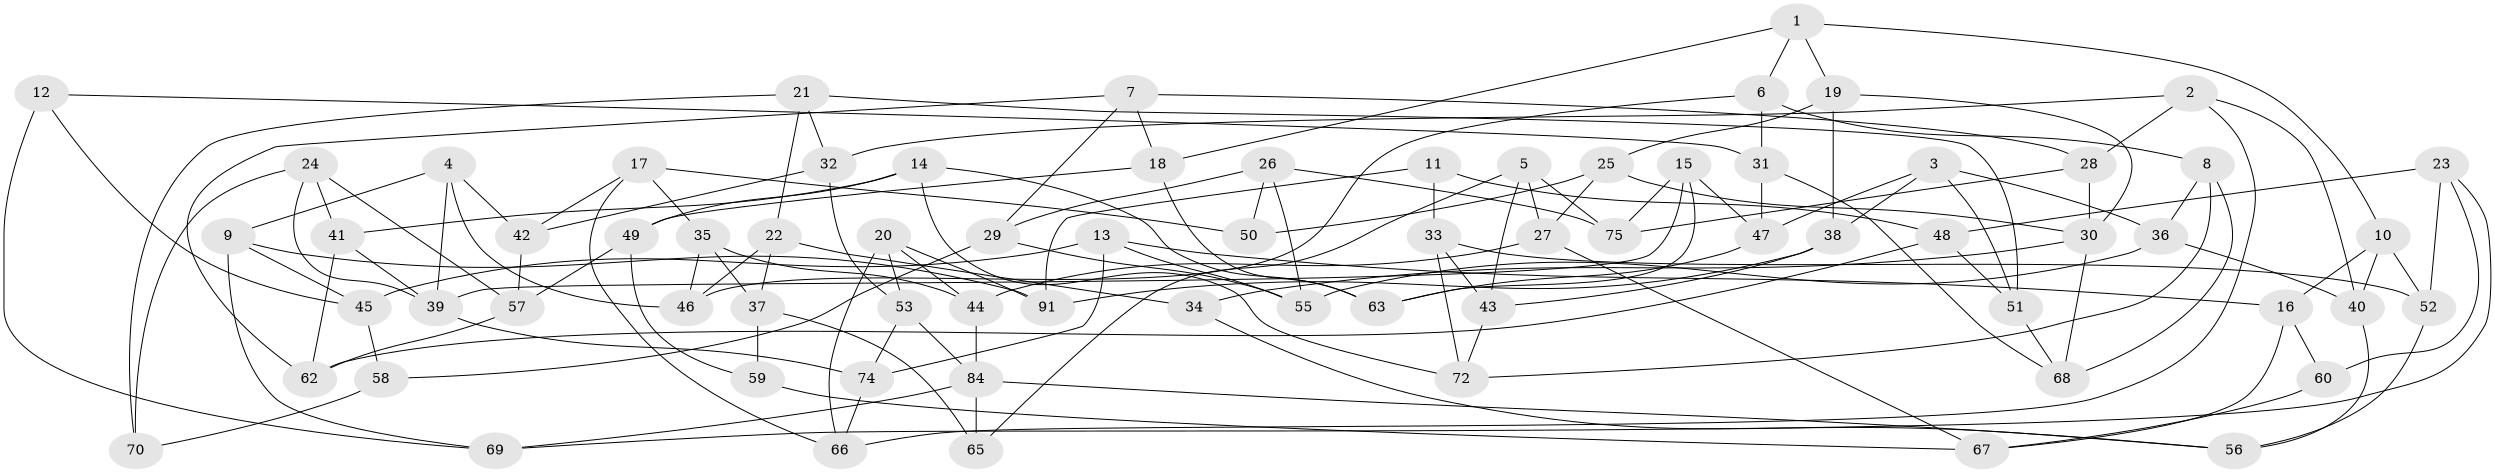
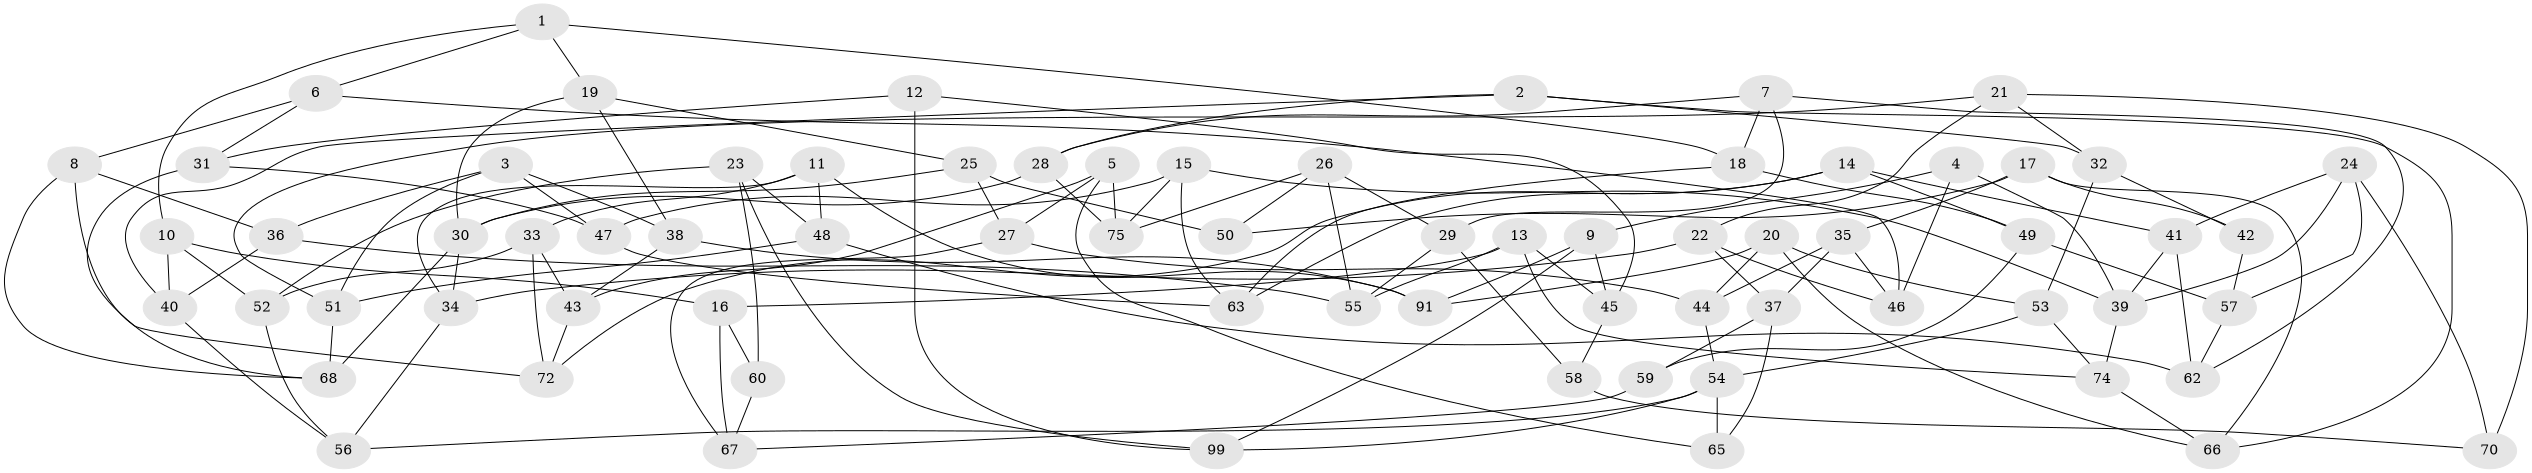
edge "11" -- "34": added
edge "4" -- "42": removed
node "84": label "84" -> "54"
node "69": label "69" -> "99"
